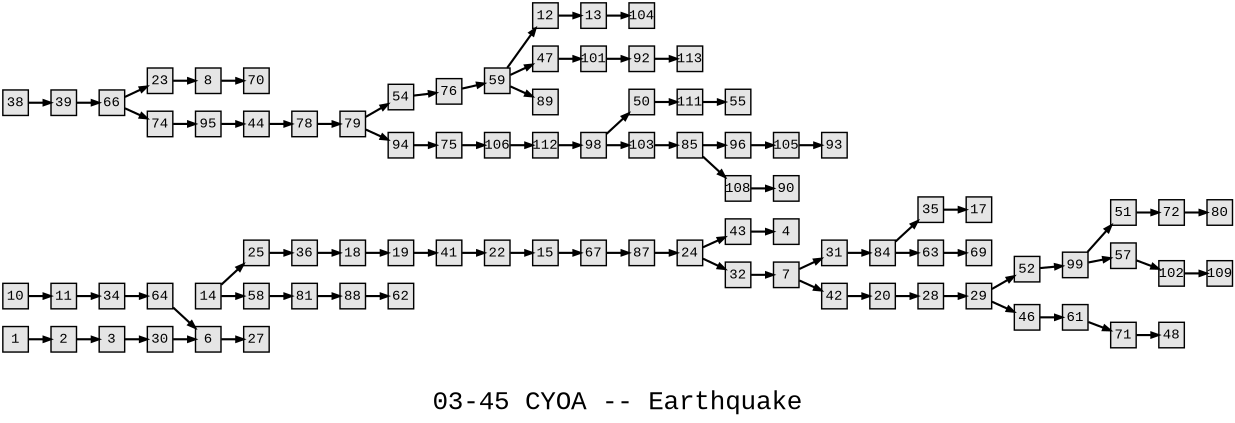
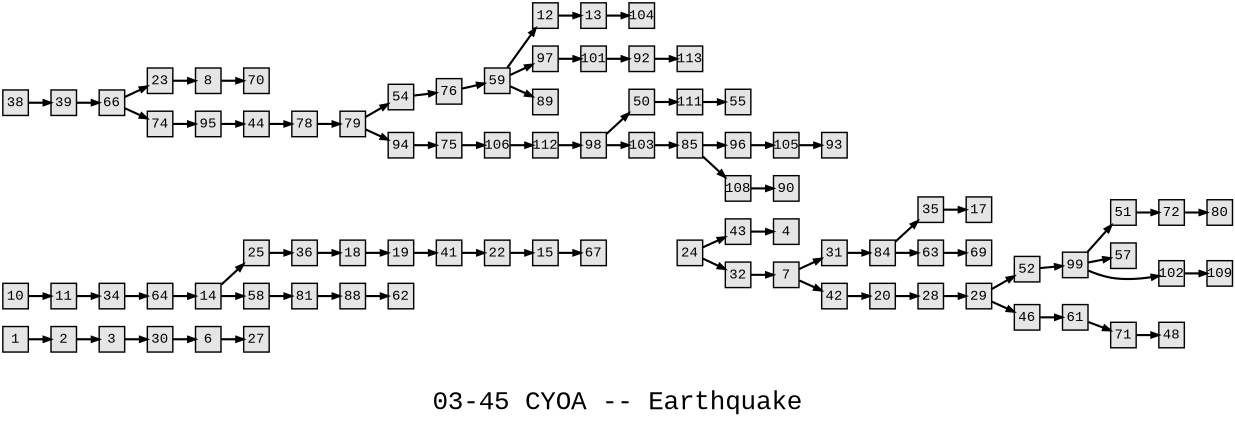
node "47": label "47" -> "97"
node "87": removed
edge "57" -> "102": now "99" -> "102"
edge "64" -> "6": now "64" -> "14"
